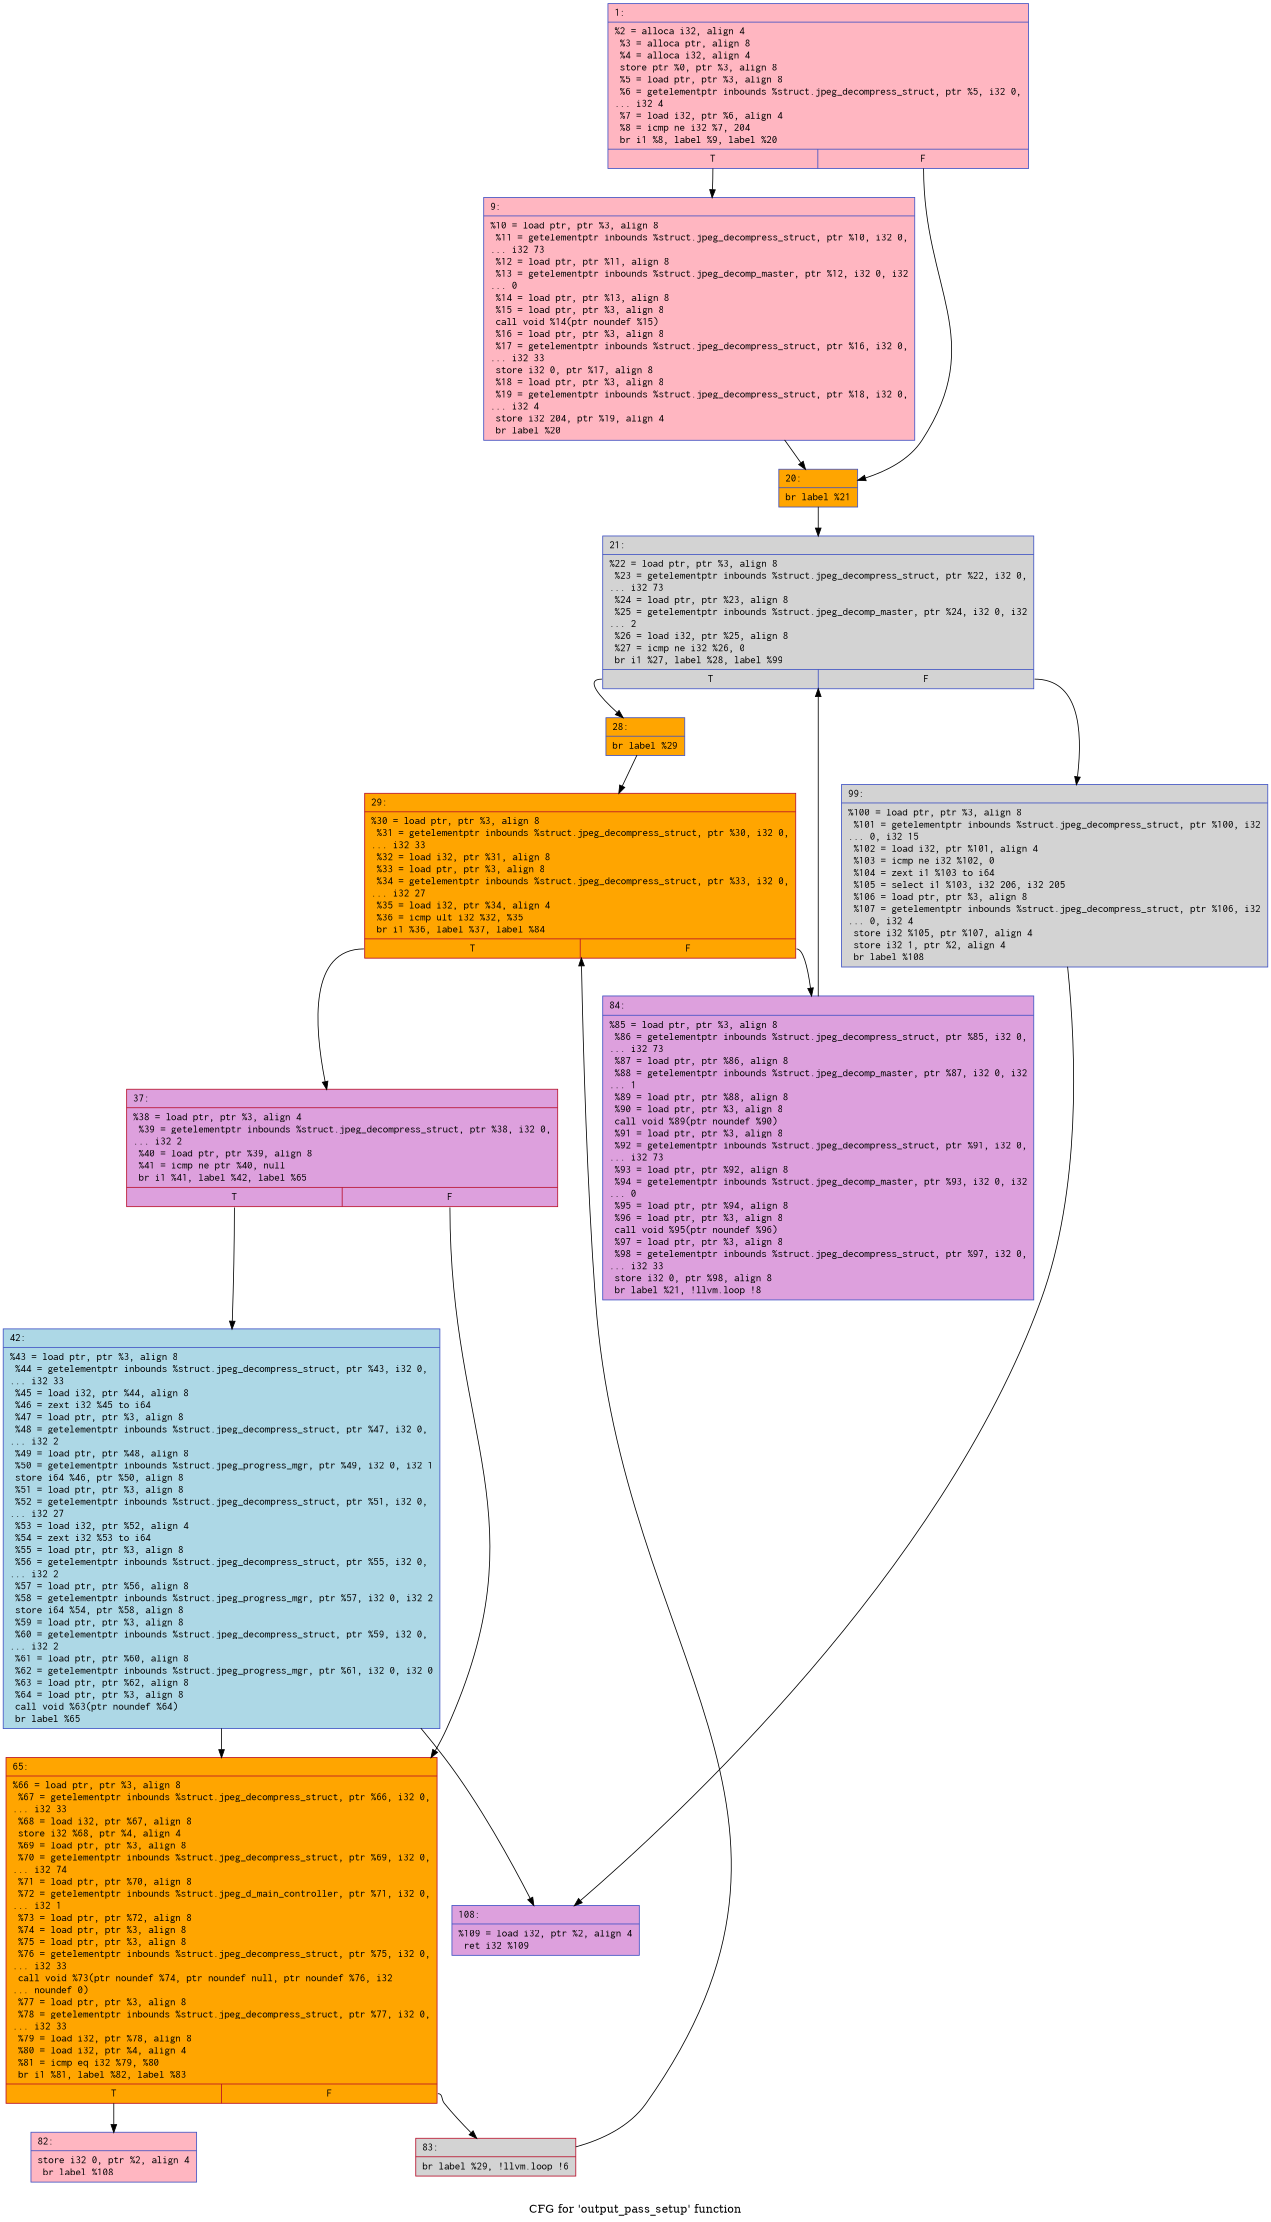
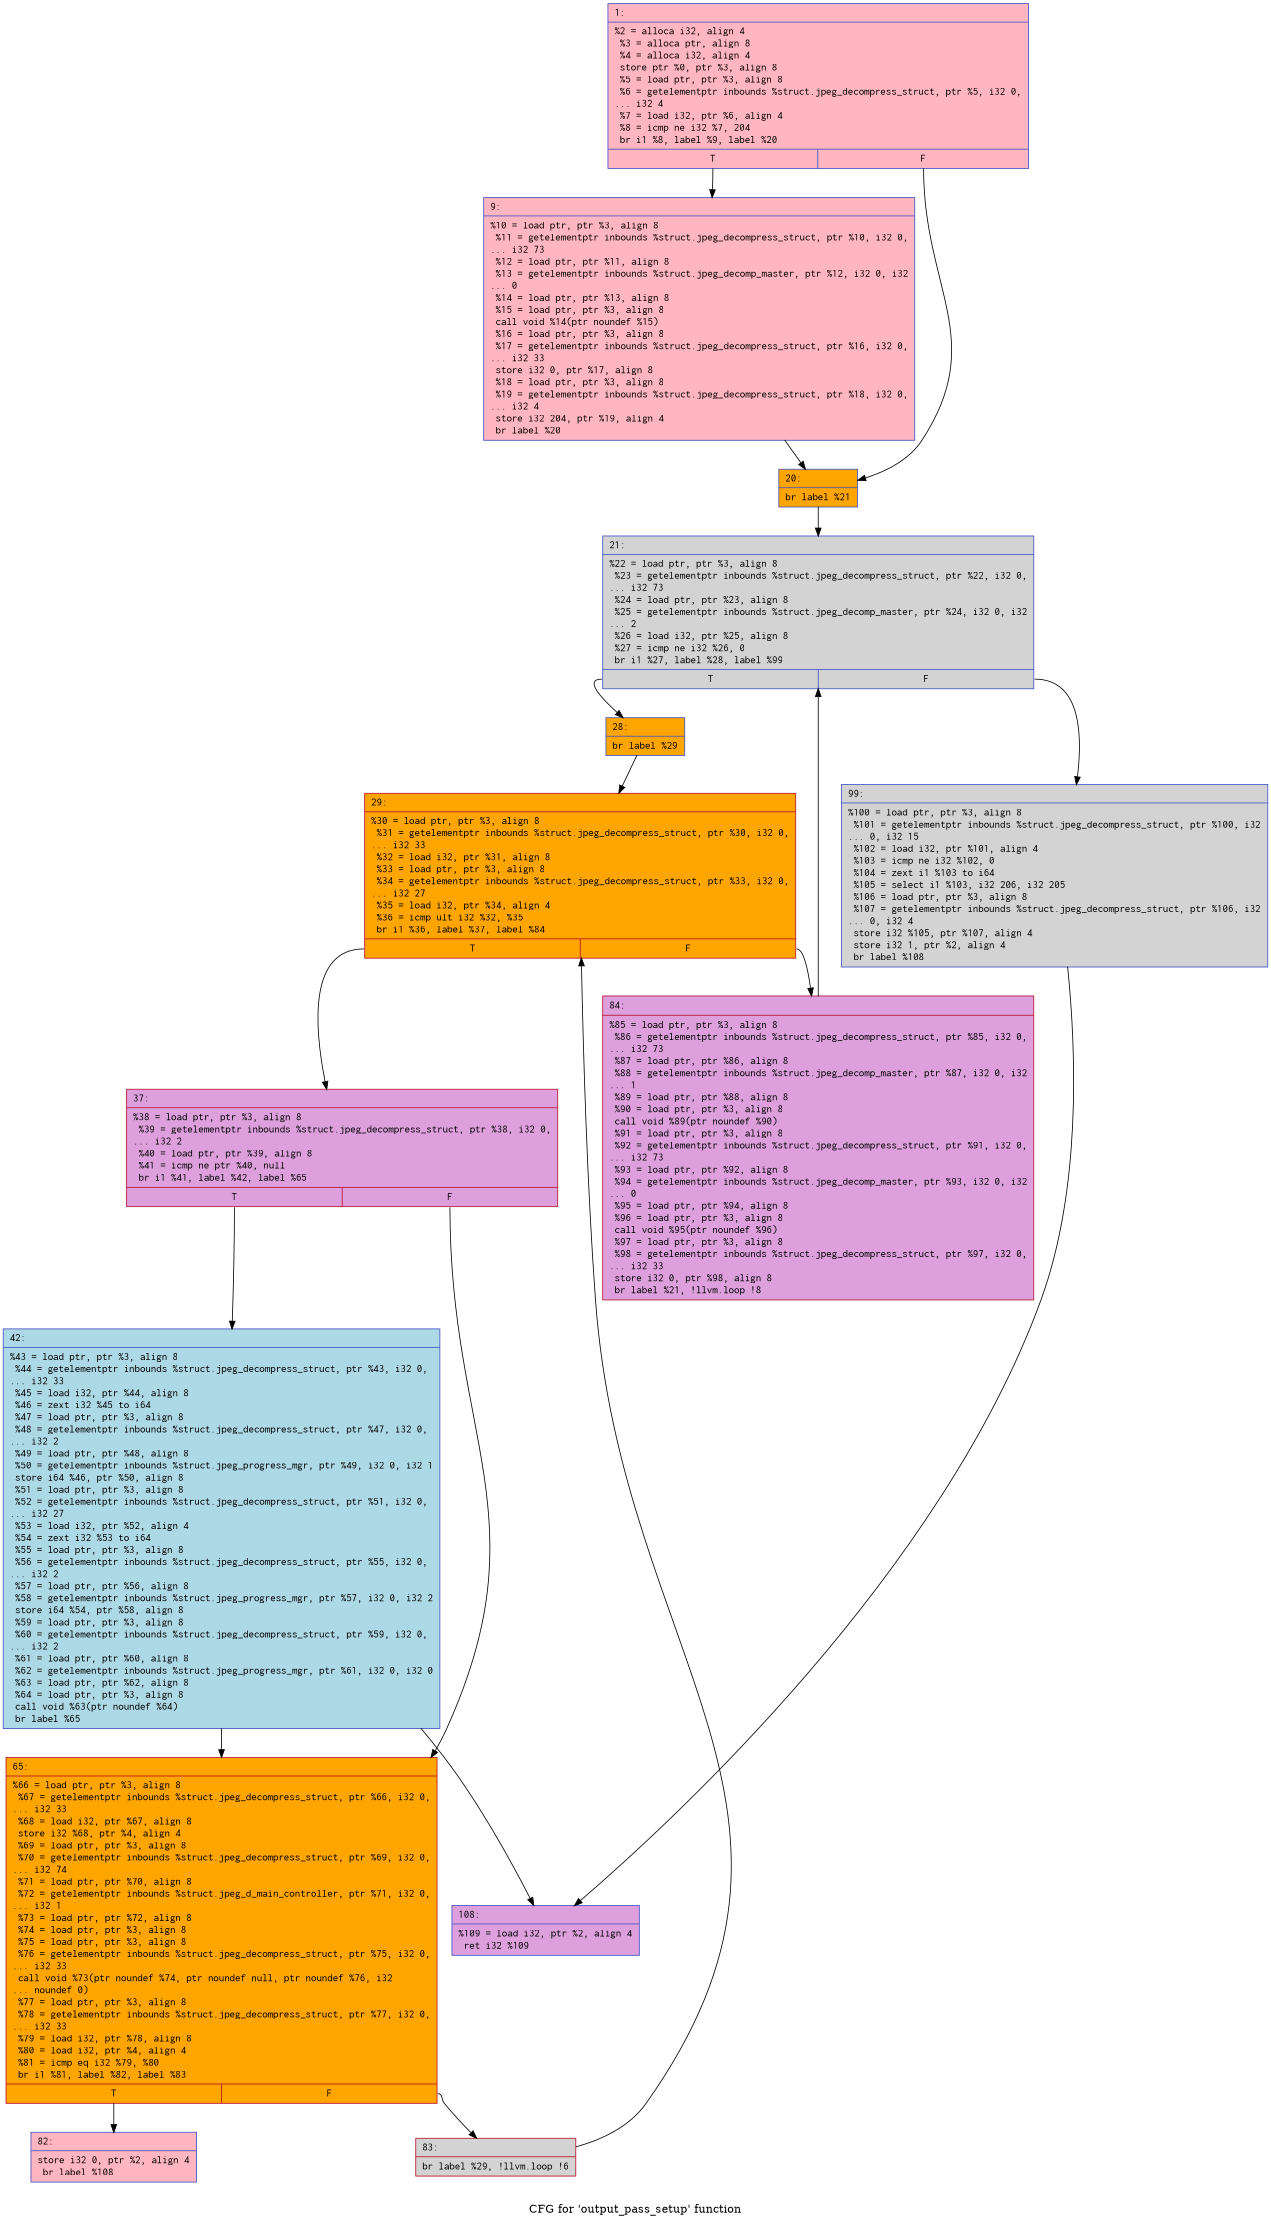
node "37:": text "%38 = load ptr, ptr %3, align 4" -> "%38 = load ptr, ptr %3, align 8"
node "84:": color #3d50c3ff -> #b70d28ff
